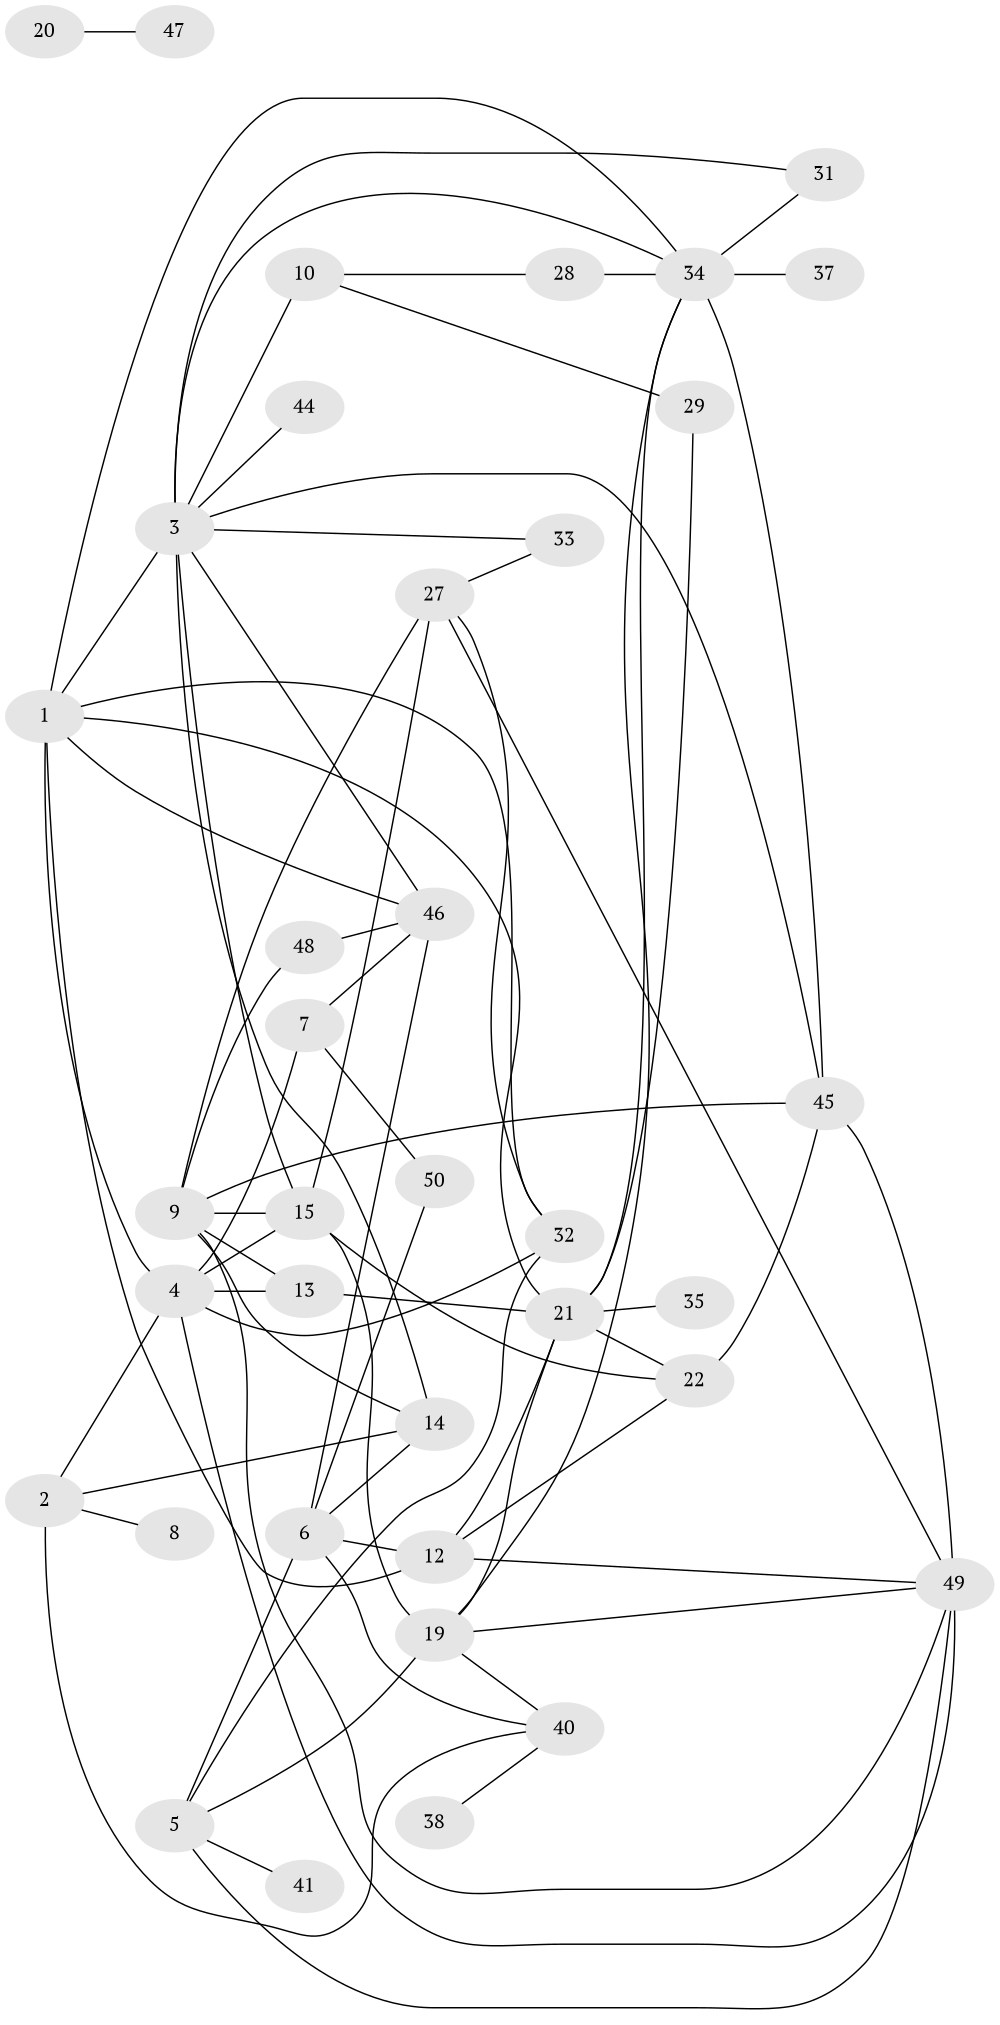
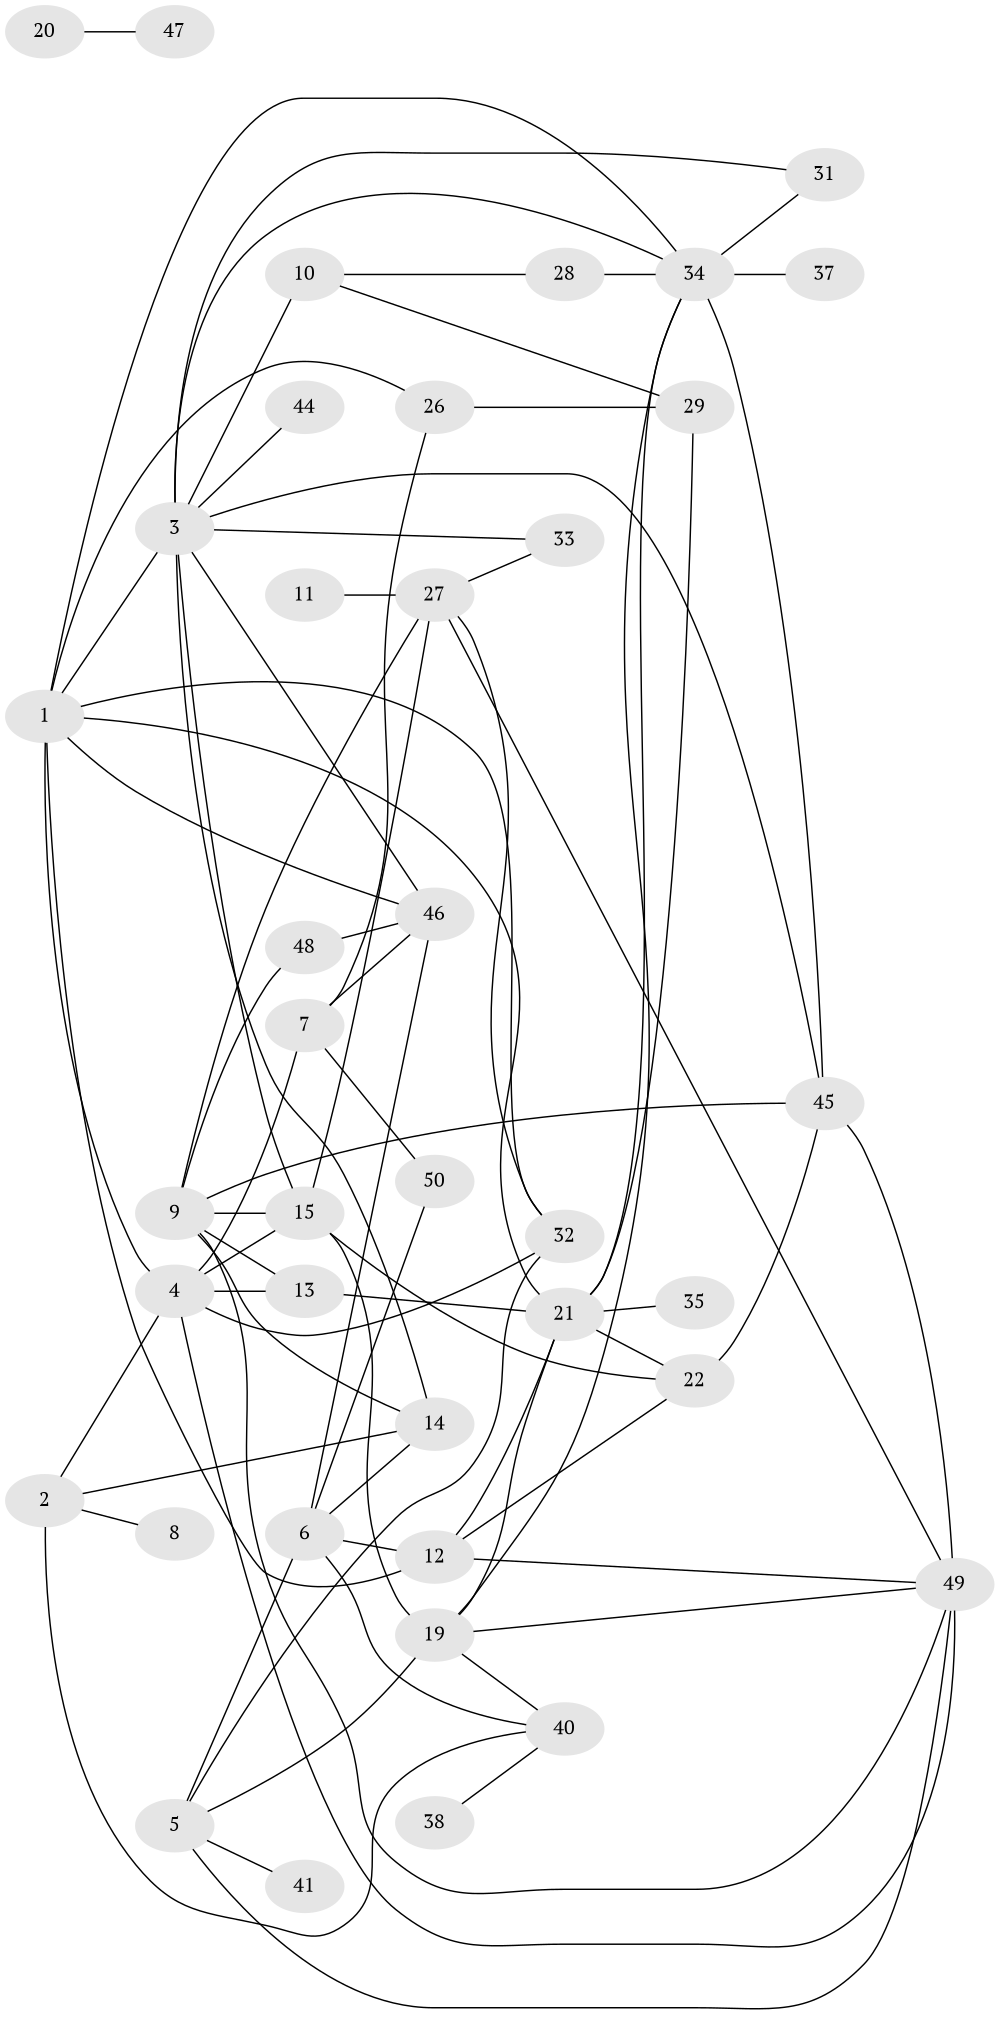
node "26": added
node "11": added
